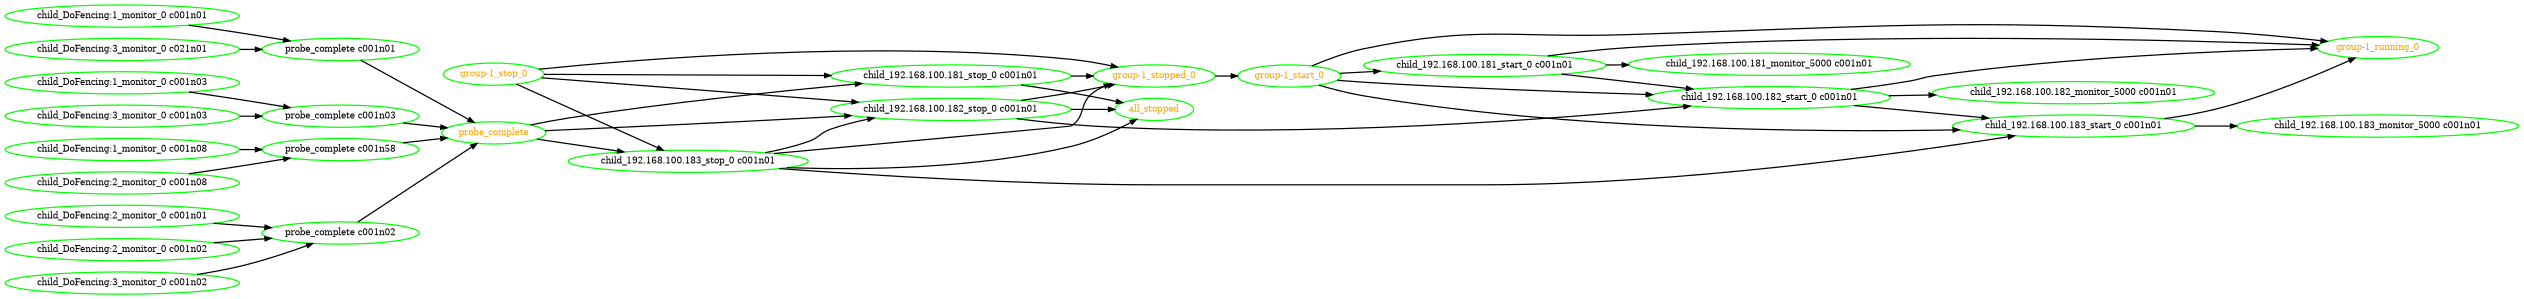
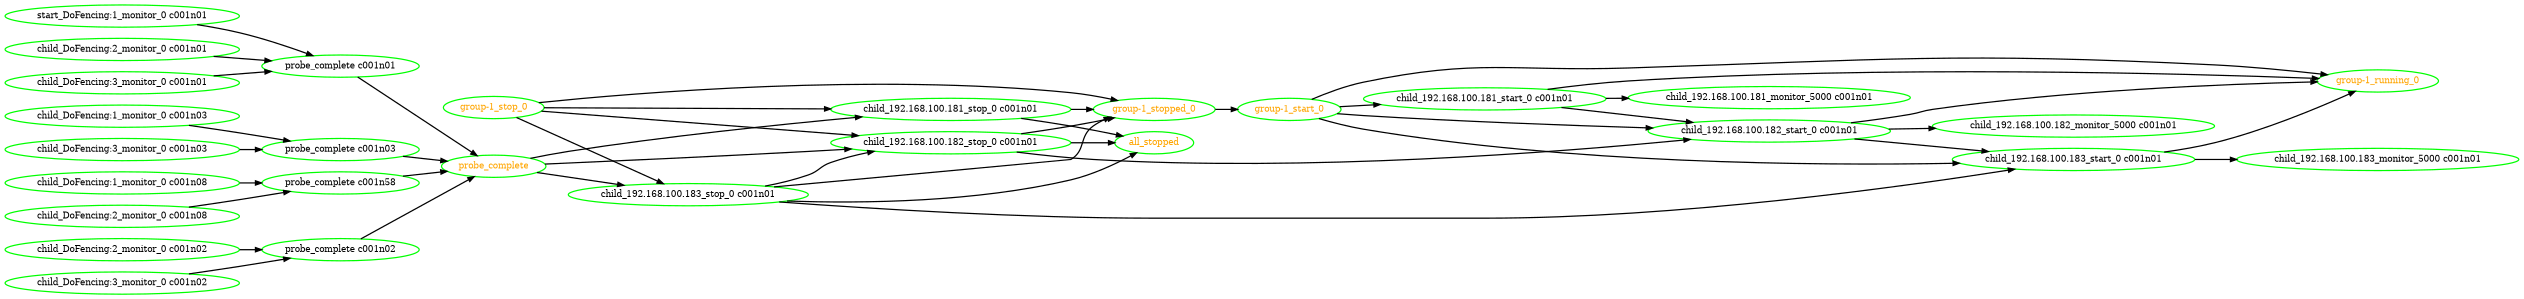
node "child_DoFencing:1_monitor_0 c001n01": label "child_DoFencing:1_monitor_0 c001n01" -> "start_DoFencing:1_monitor_0 c001n01"
node "child_DoFencing:3_monitor_0 c021n01": label "child_DoFencing:3_monitor_0 c021n01" -> "child_DoFencing:3_monitor_0 c001n01"
edge "child_DoFencing:2_monitor_0 c001n01" -> "probe_complete c001n02": now "child_DoFencing:2_monitor_0 c001n01" -> "probe_complete c001n01"
